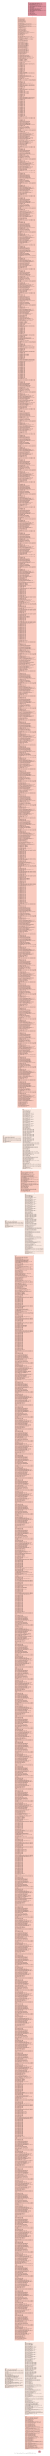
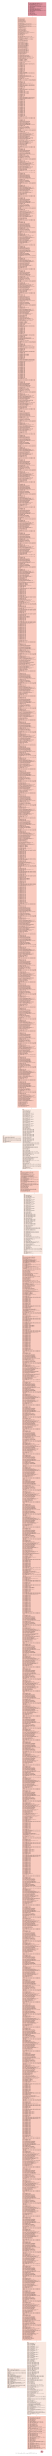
node "%2045:": removed
